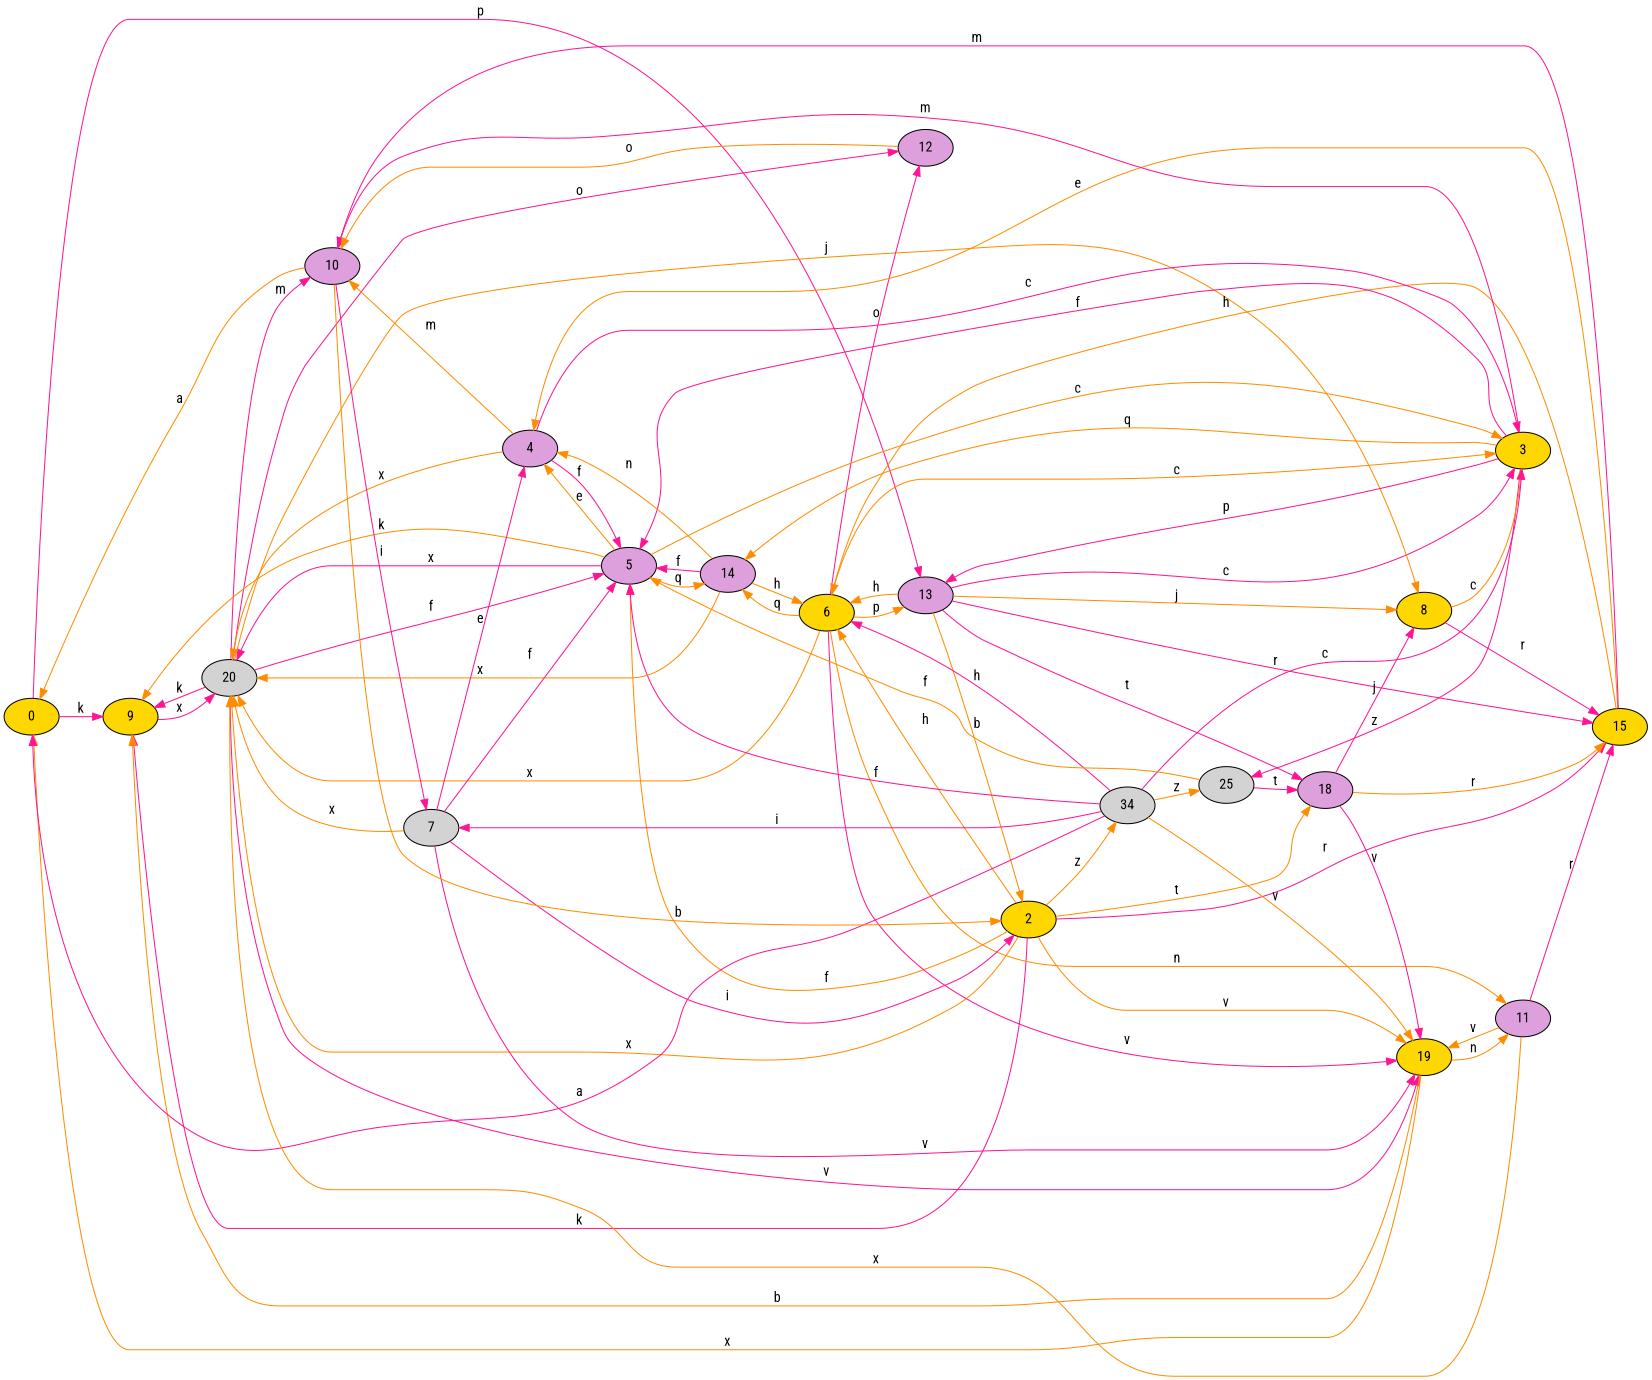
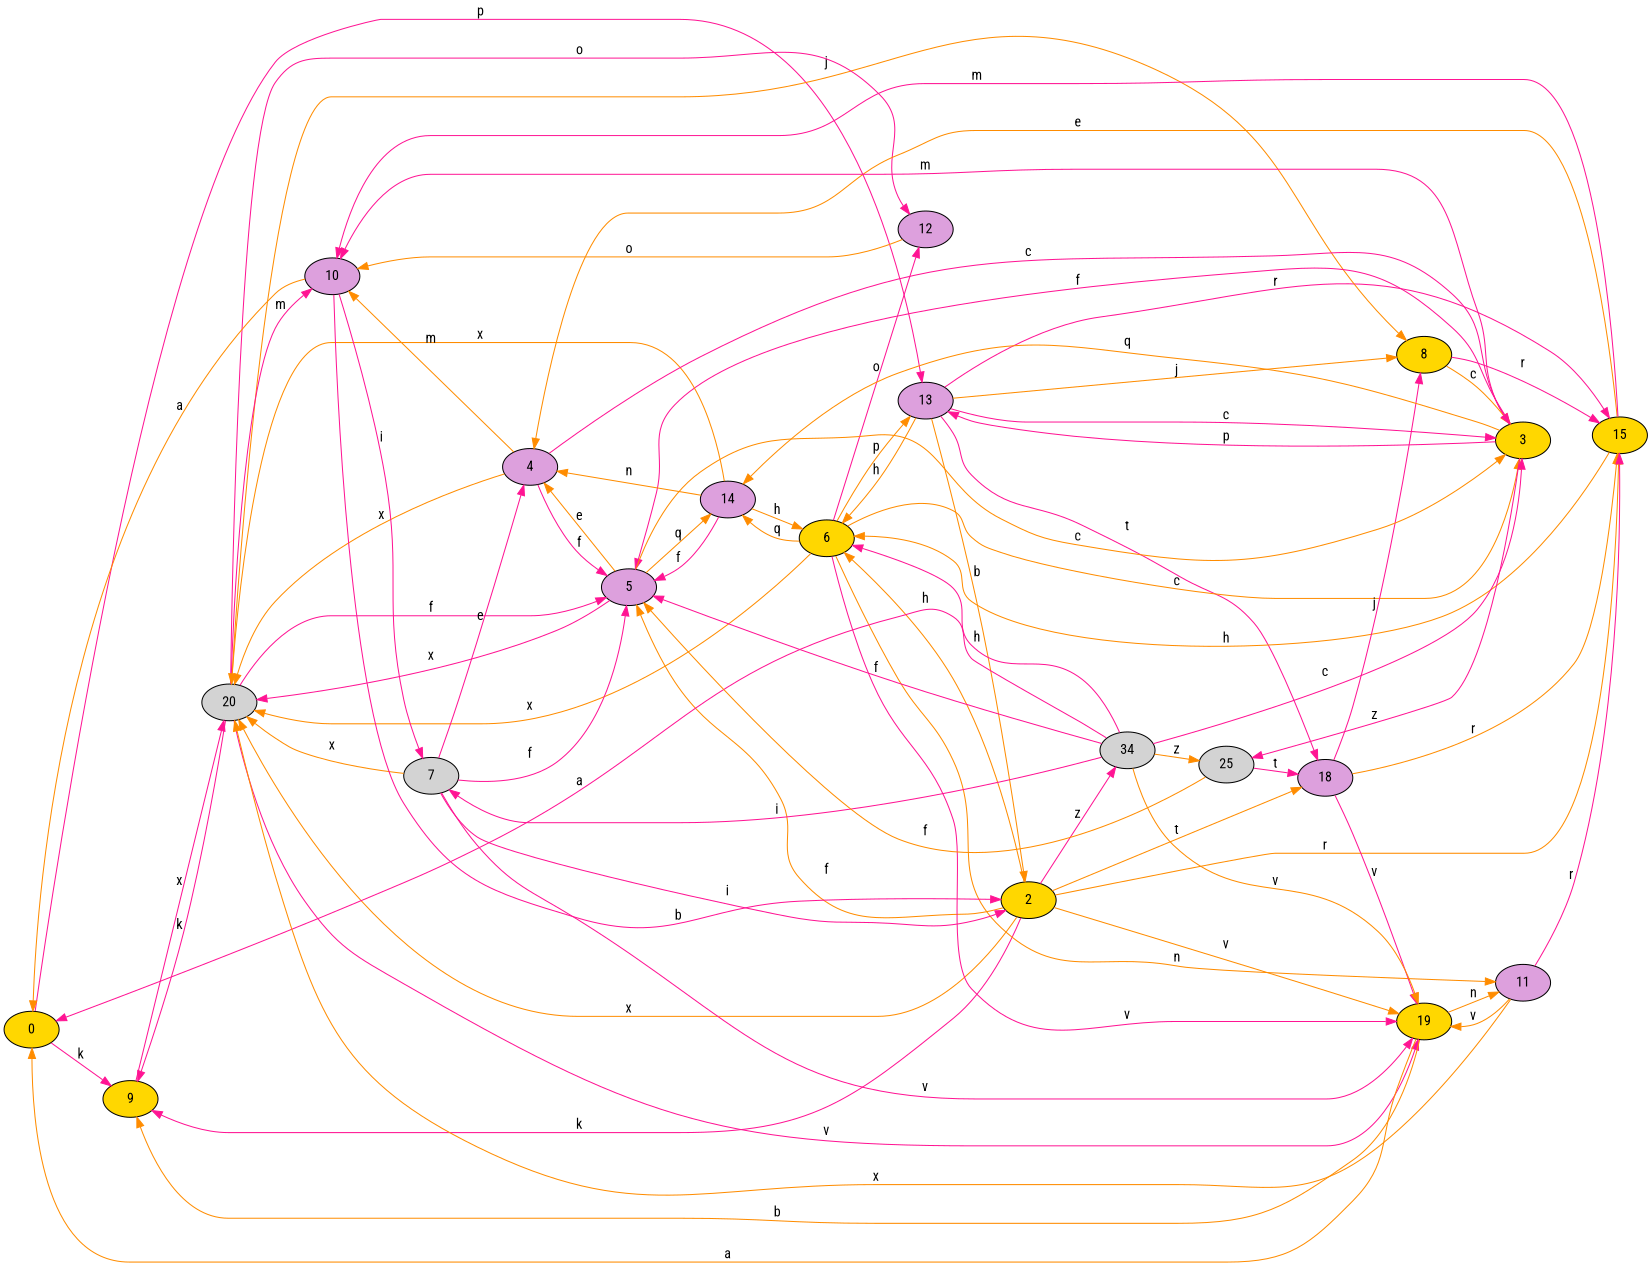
edge "5" -> "9": removed, label "k"
edge "10" -> "2": color darkorange -> deeppink
edge "2" -> "15": color deeppink -> darkorange
edge "2" -> "34": color darkorange -> deeppink
edge "19" -> "0": label "x" -> "a"
